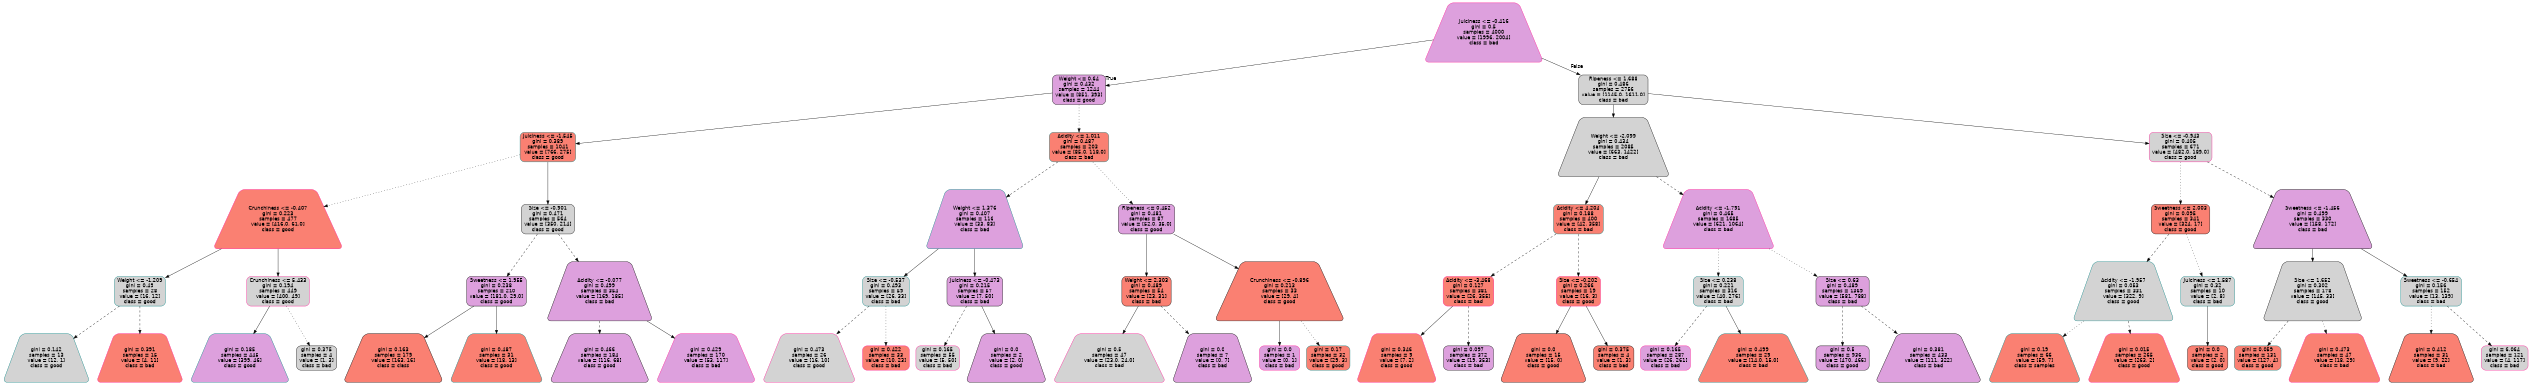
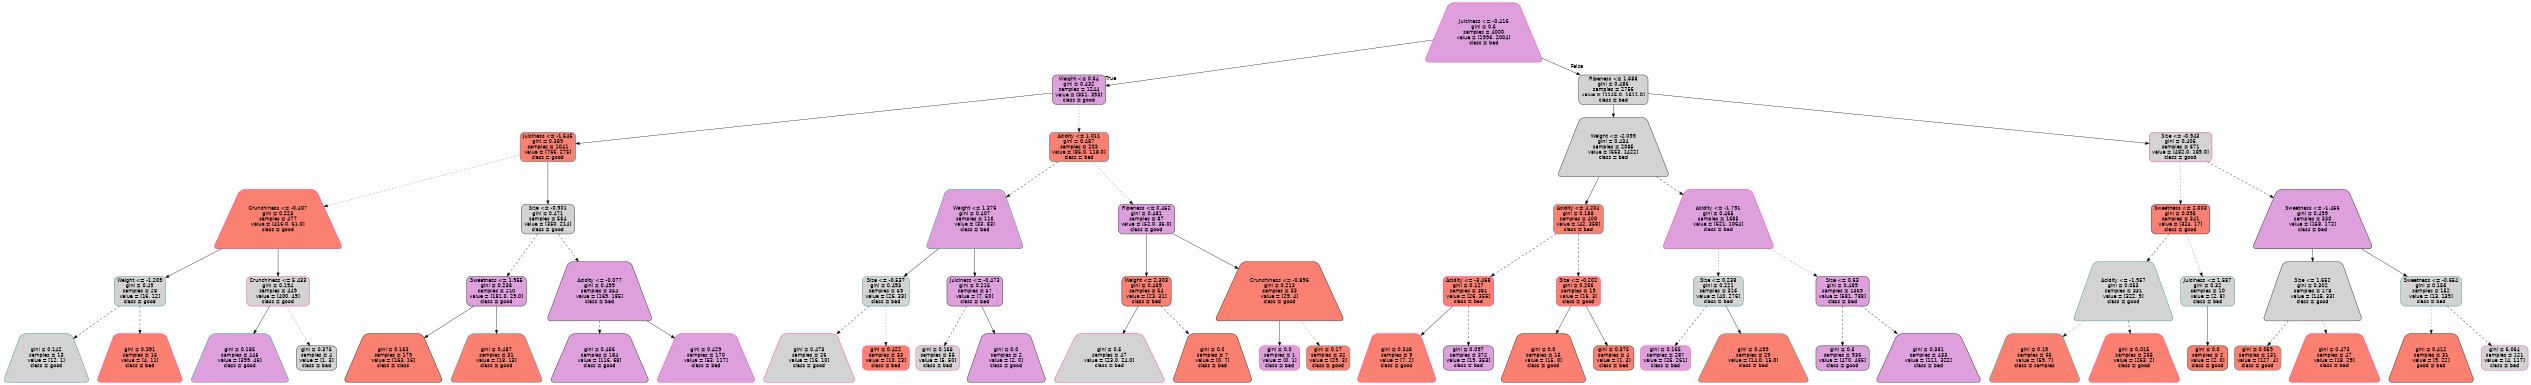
node "gini = 0.0 samples = 7 value = [0, 7] class = bad": fillcolor plum -> salmon
node "gini = 0.412 samples = 31 value = [9, 22] class = bad": label "gini = 0.412 samples = 31 value = [9, 22] class = bad" -> "gini = 0.412 samples = 31 value = [9, 22] good = bad"
